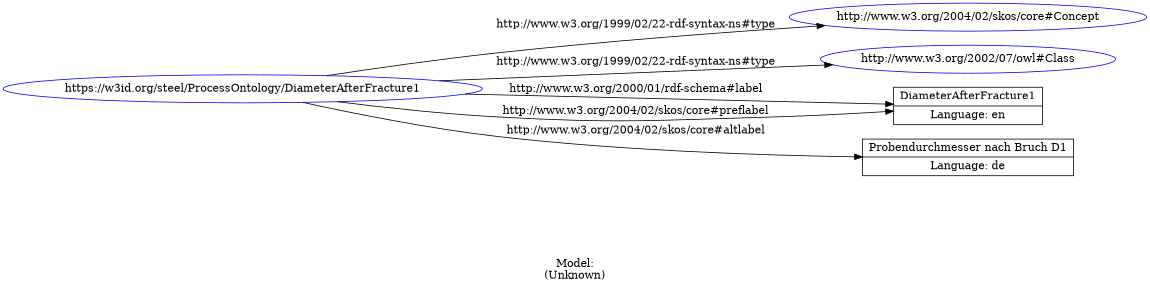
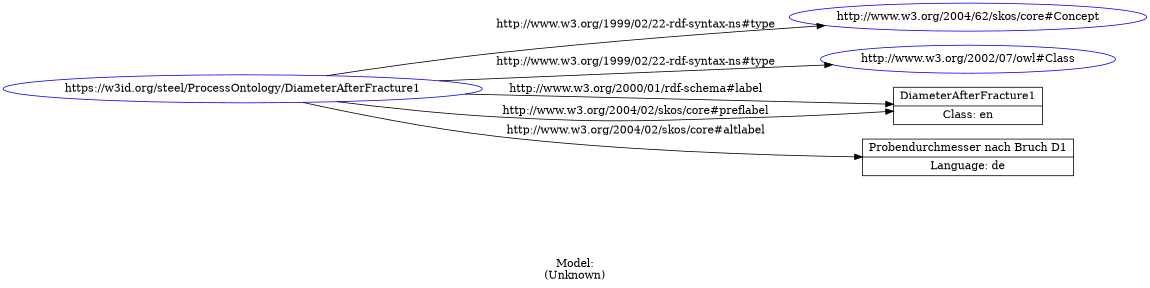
node "http://www.w3.org/2004/02/skos/core#Concept": label "http://www.w3.org/2004/02/skos/core#Concept" -> "http://www.w3.org/2004/62/skos/core#Concept"
node "DiameterAfterFracture1": text "Language: en" -> "Class: en"
